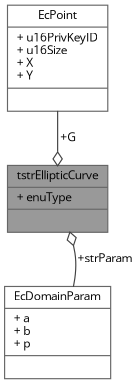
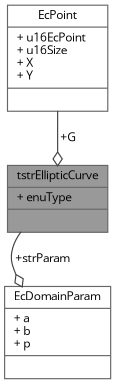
node "EcPoint": text "+ u16PrivKeyID" -> "+ u16EcPoint"
edge "EcDomainParam" -> "tstrEllipticCurve": reversed
